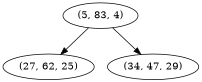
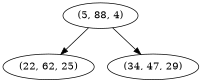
node "(5, 83, 4)": label "(5, 83, 4)" -> "(5, 88, 4)"
node "(27, 62, 25)": label "(27, 62, 25)" -> "(22, 62, 25)"
